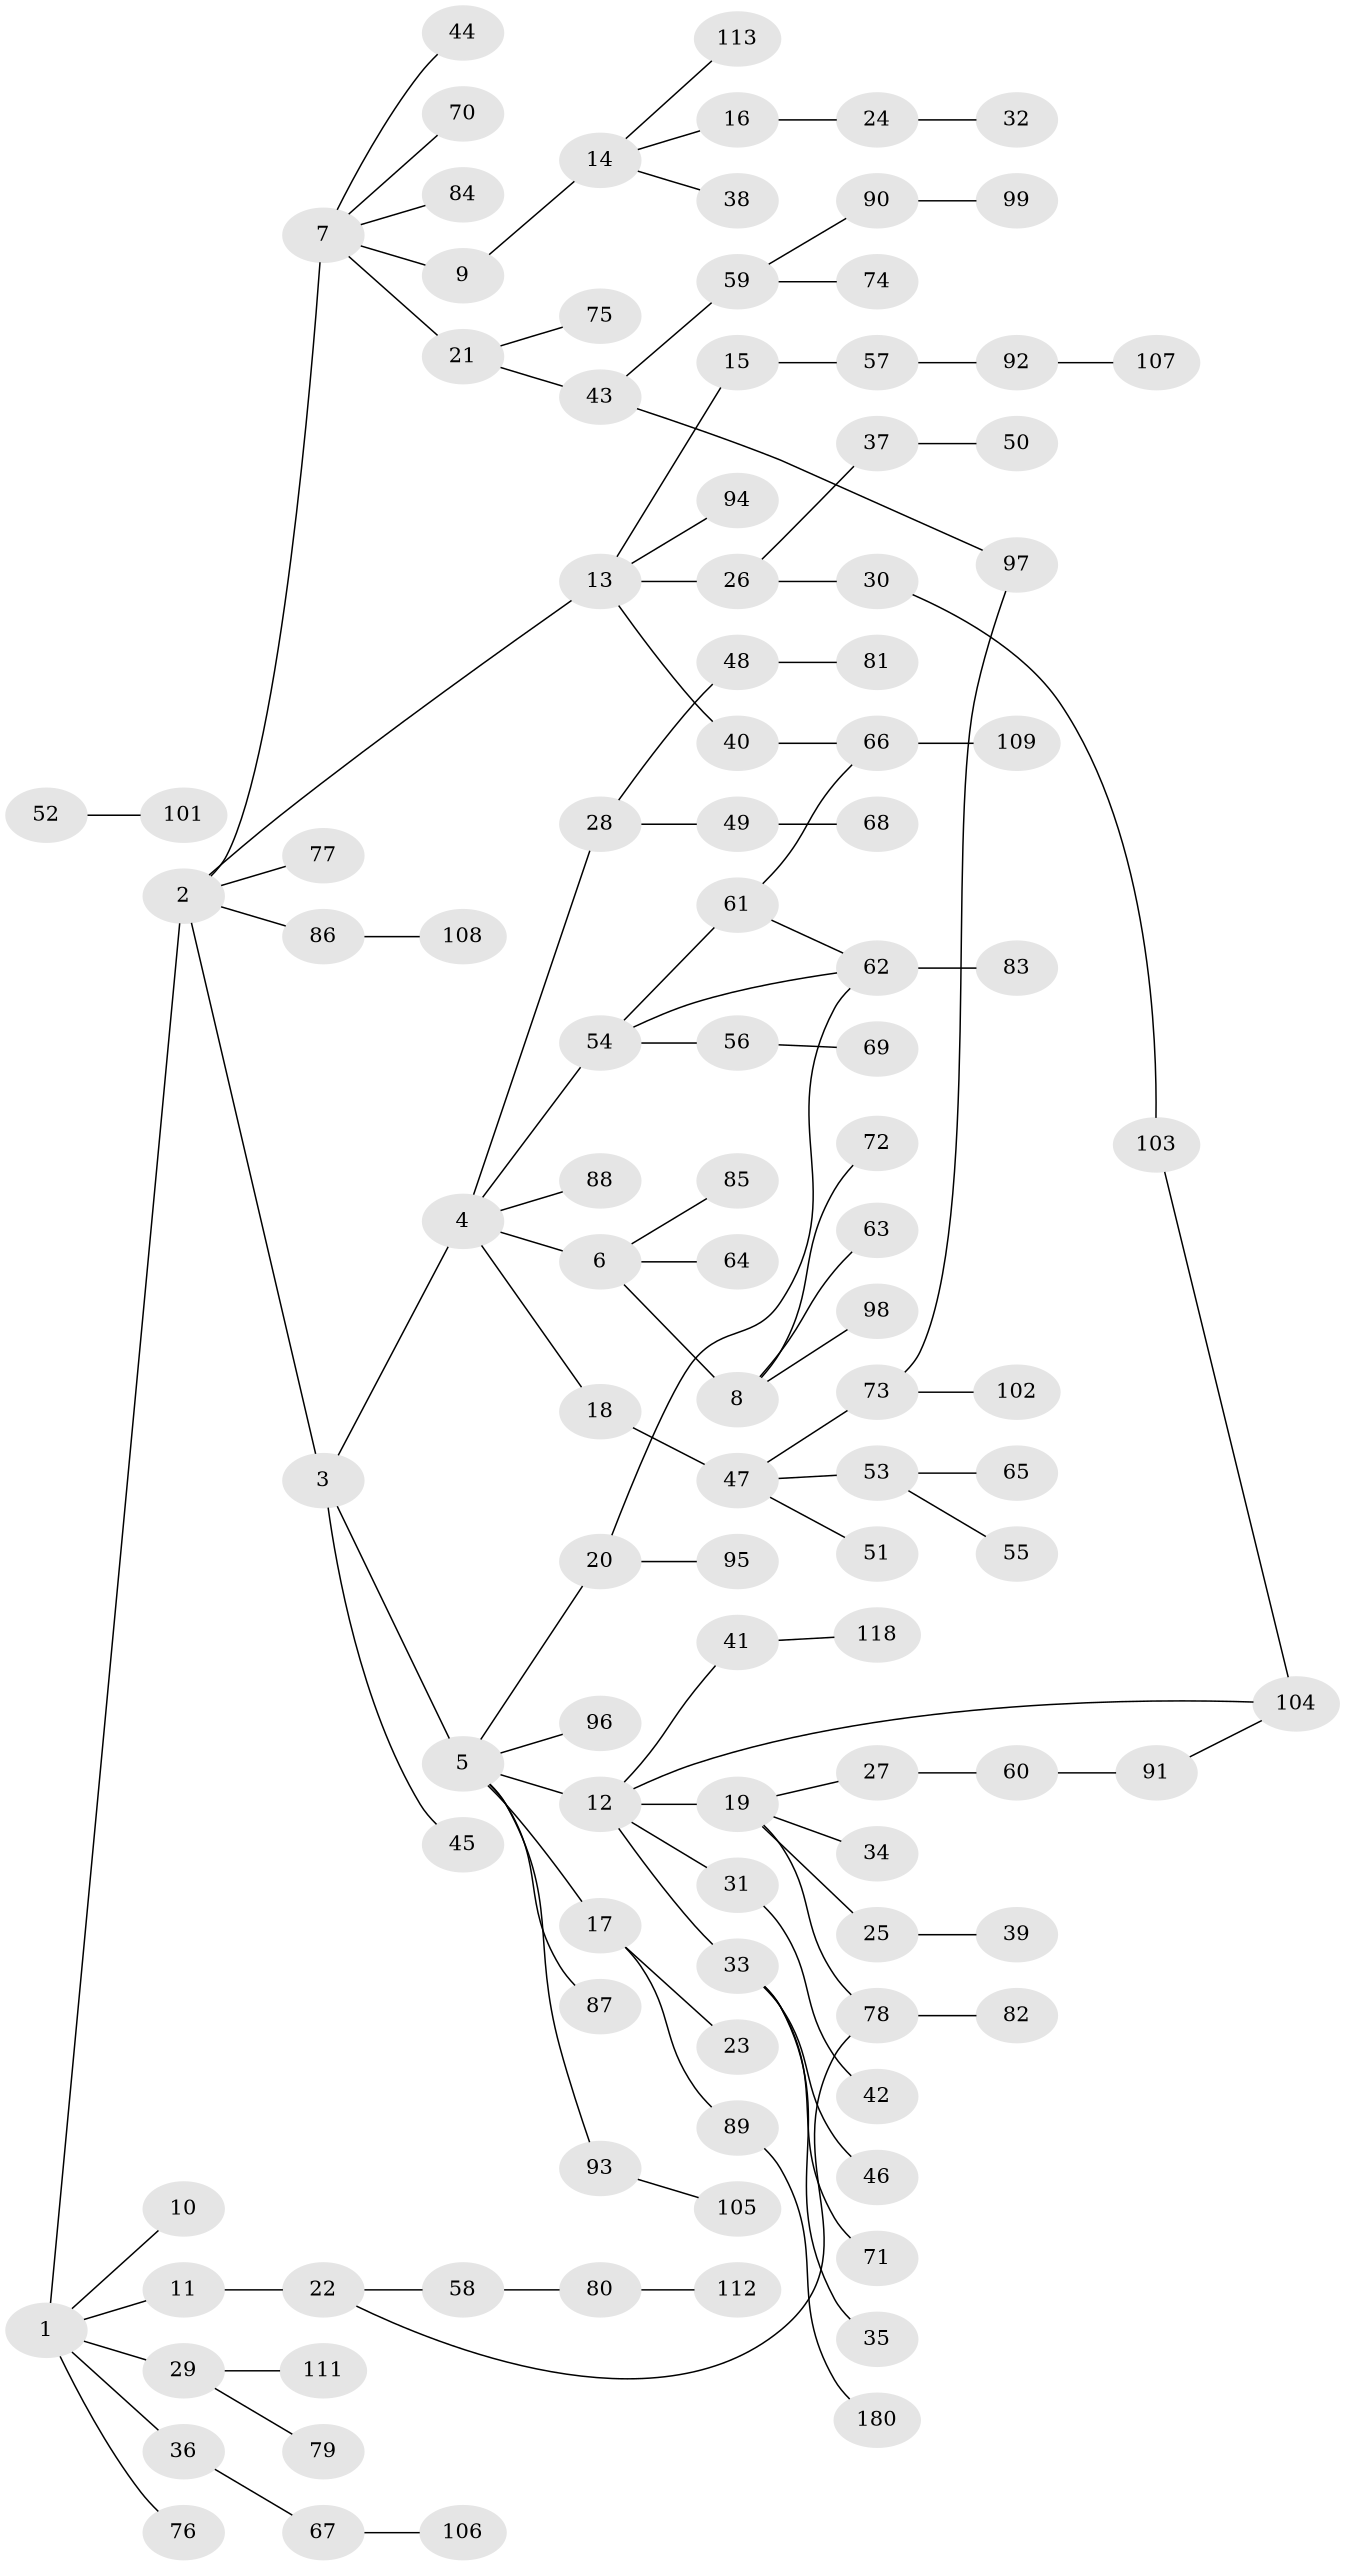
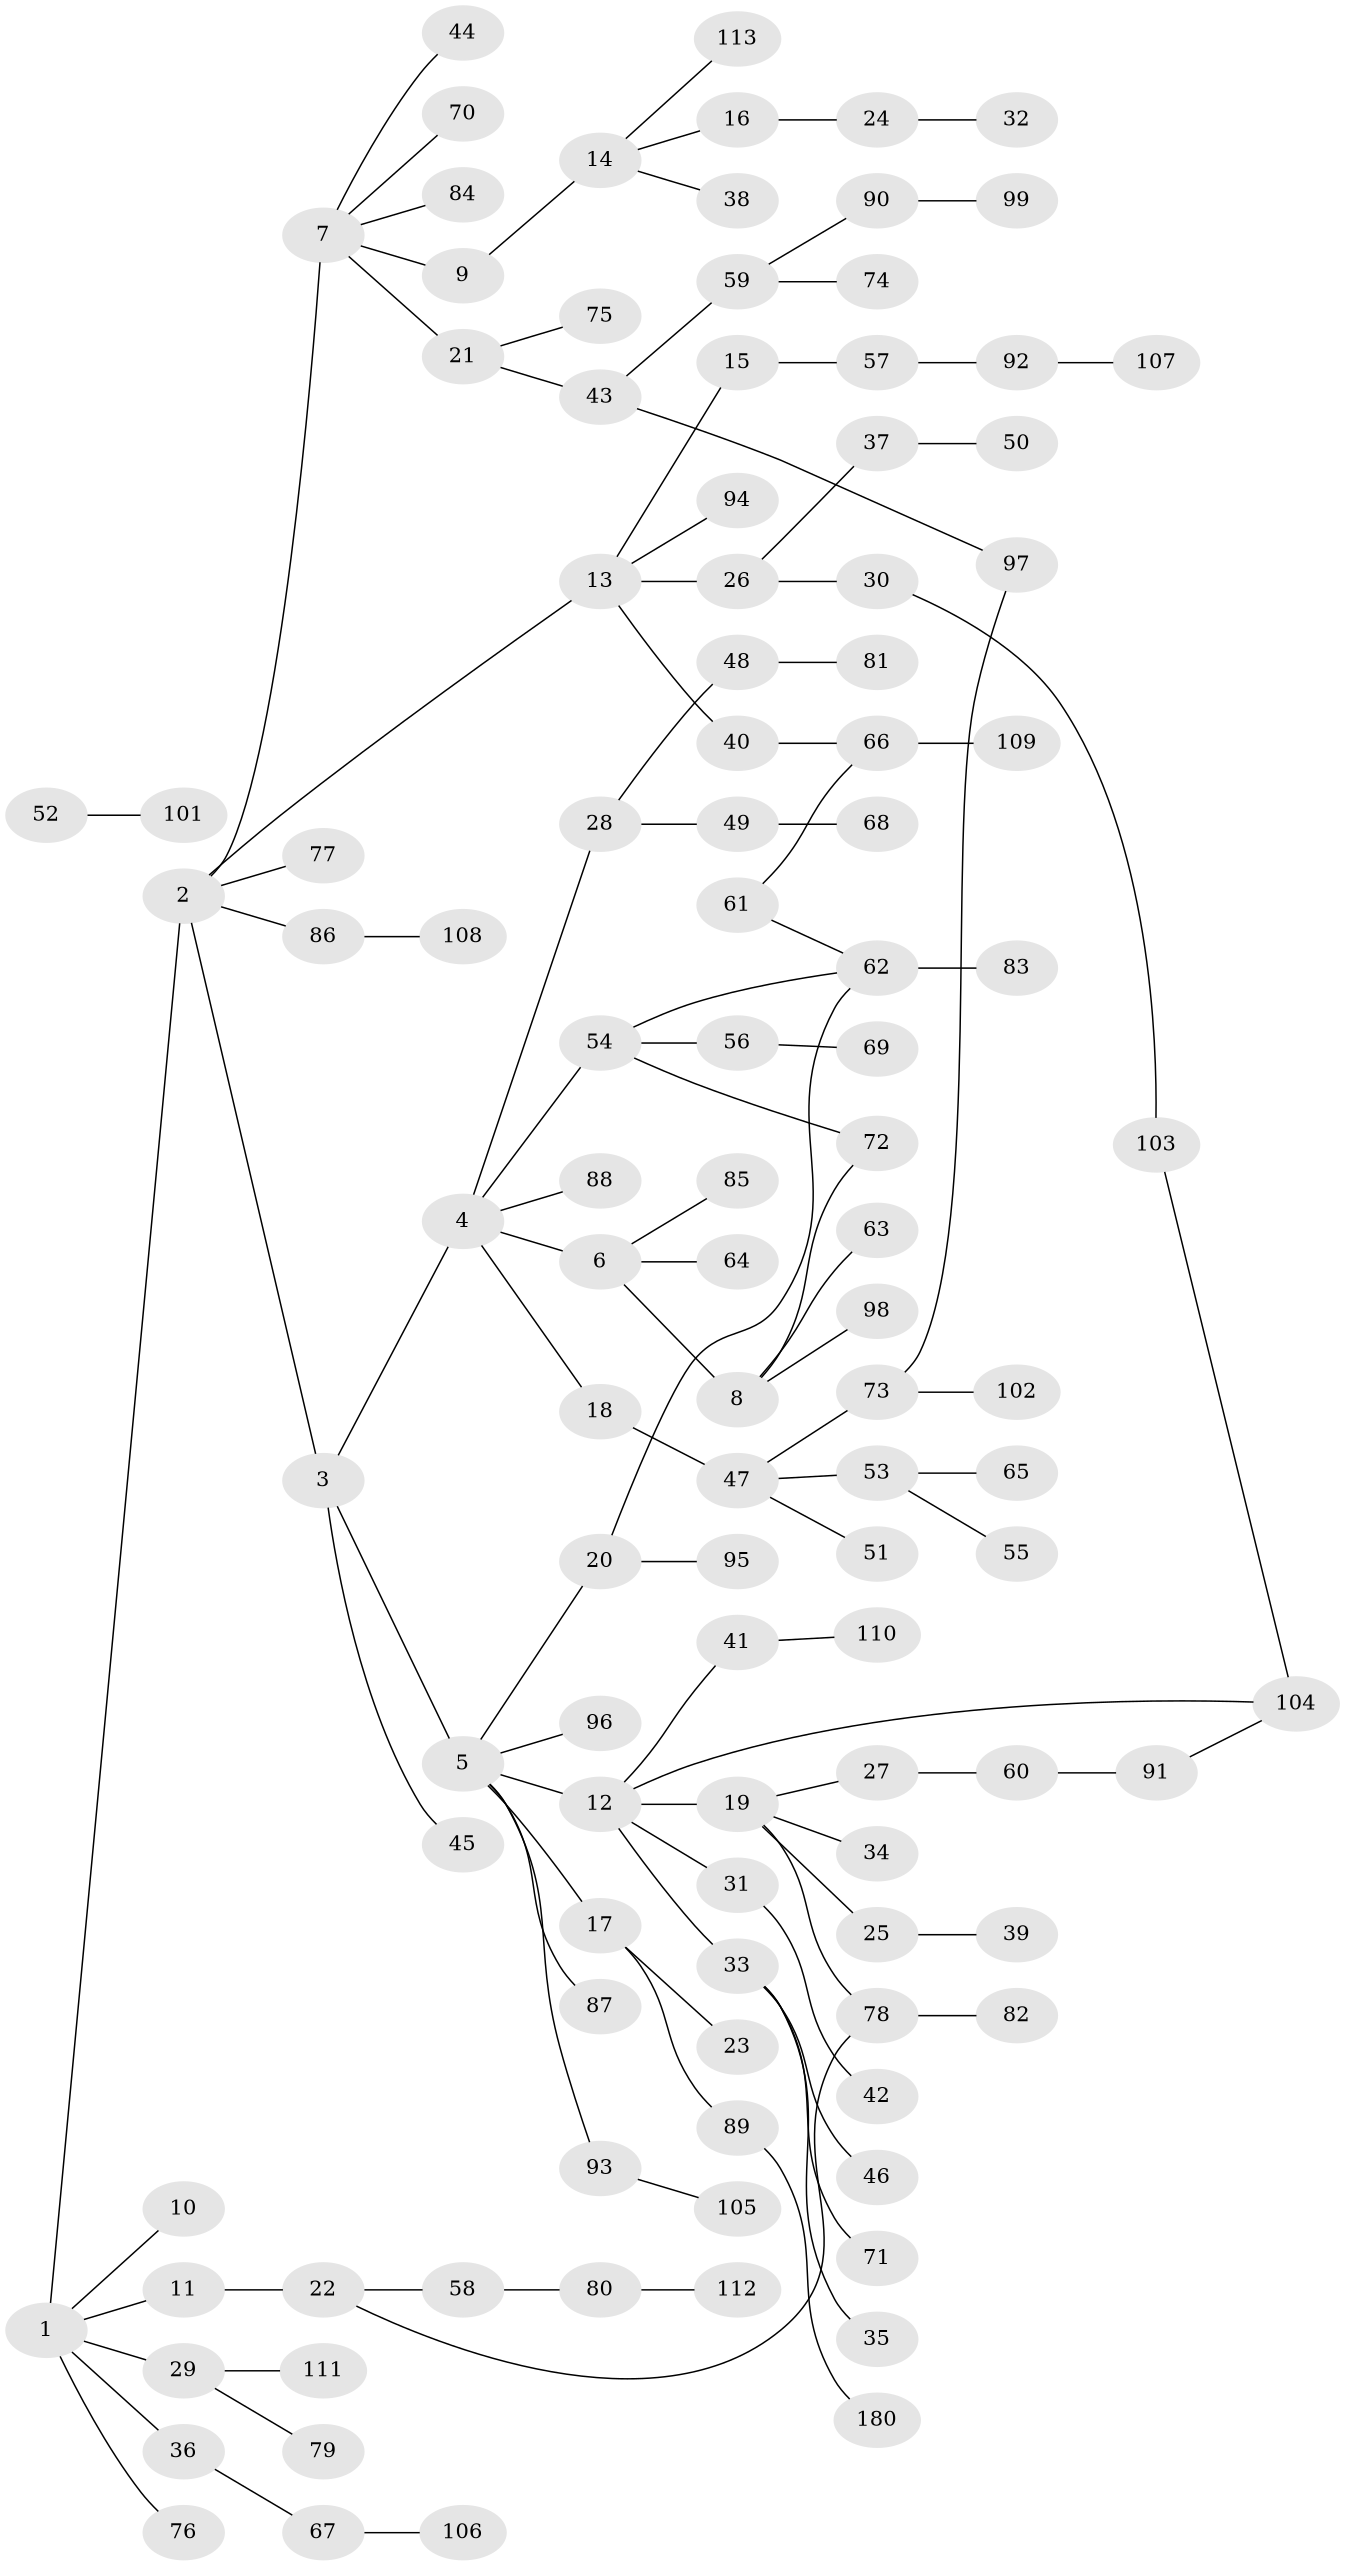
edge "61" -- "54": now "72" -- "54"
node "118": label "118" -> "110"
